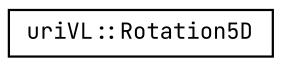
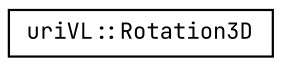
node "uriVL::Rotation5D": label "uriVL::Rotation5D" -> "uriVL::Rotation3D"
